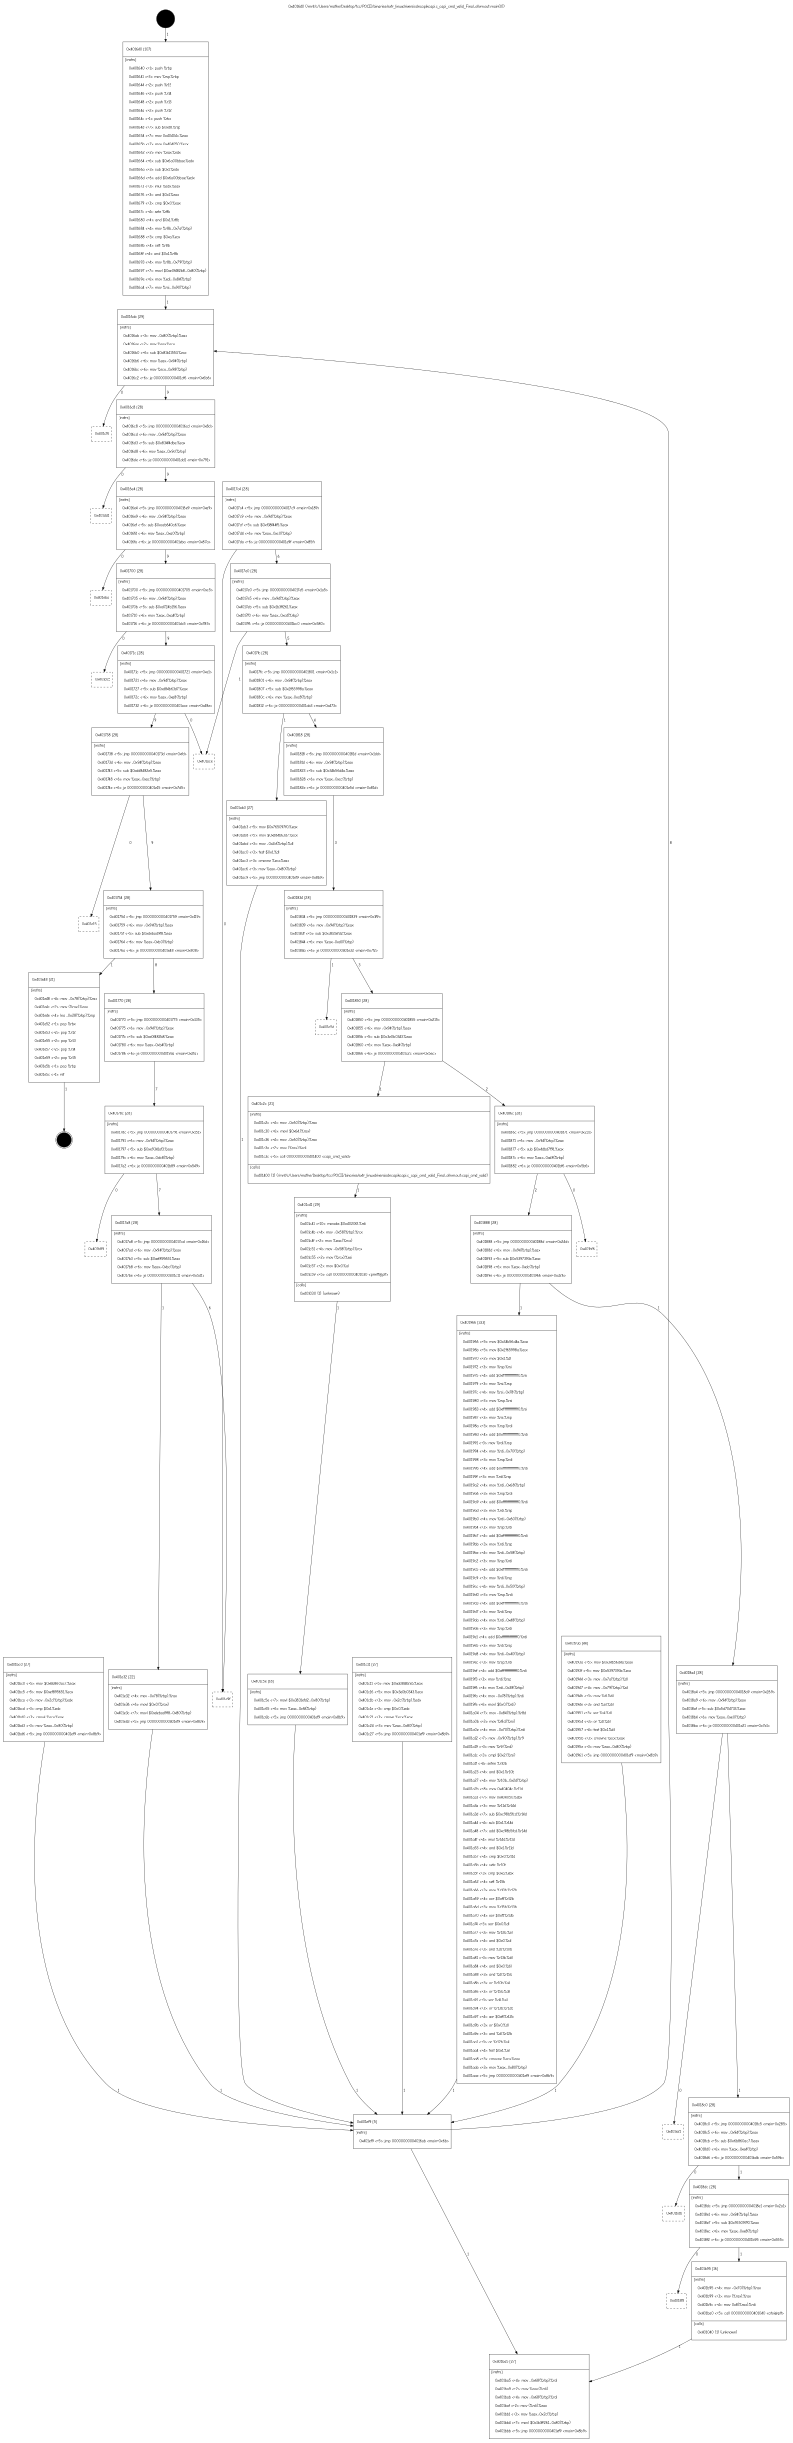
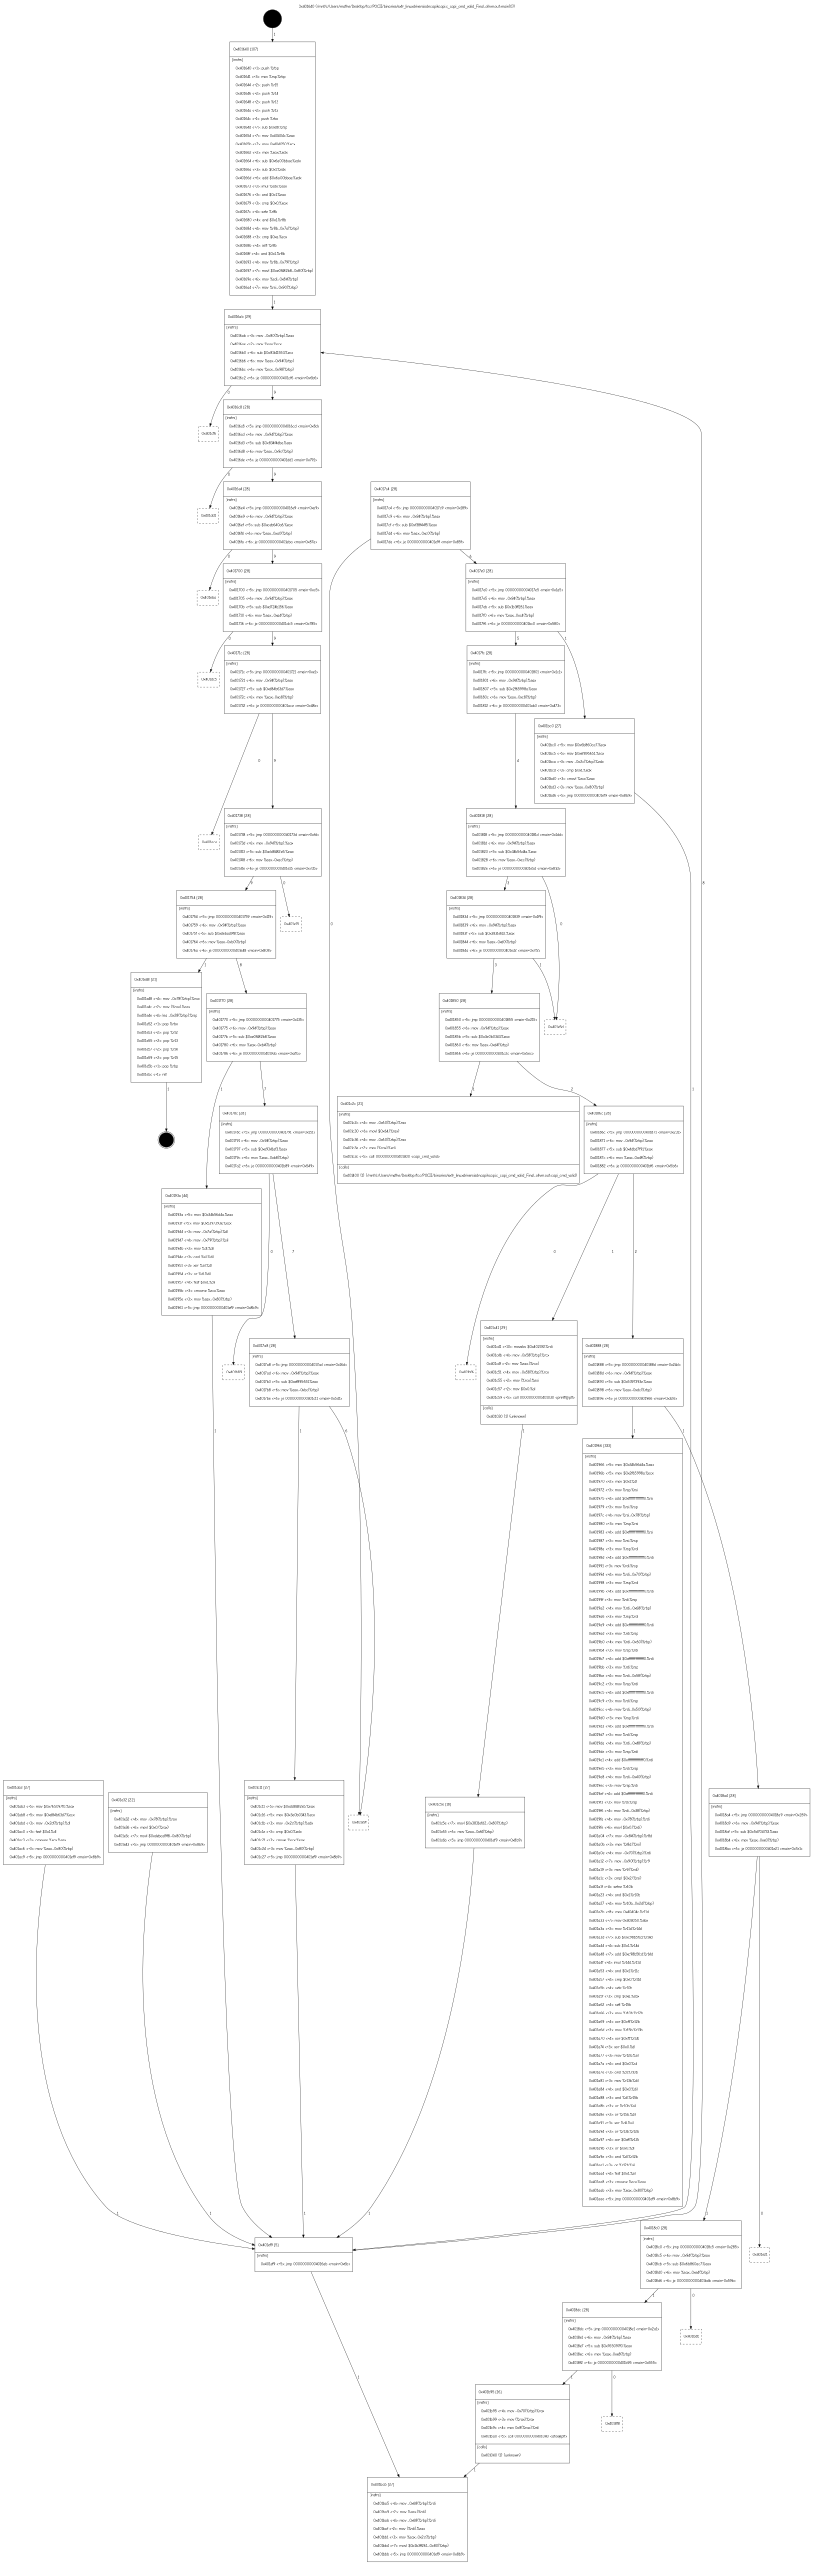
edge "0x4017e0 [28]" -> "0x401ace": now "0x4017e0 [28]" -> "0x401bc0 [27]"
edge "0x4017fc [28]" -> "0x401ab3 [27]": removed, label "1"
edge "0x401818 [28]" -> "0x401e5d": added, label "0"
edge "0x401770 [28]" -> "0x40193a [44]": added, label "1"
edge "0x401c2c [21]" -> "0x401c41 [29]": now "0x40186c [28]" -> "0x401c41 [29]"
edge "0x4017a8 [28]" -> "0x401e32 [22]": now "0x4017a8 [28]" -> "0x401c11 [27]"
edge "0x401966 [333]" -> "0x401ef9 [5]": removed, label "1"
